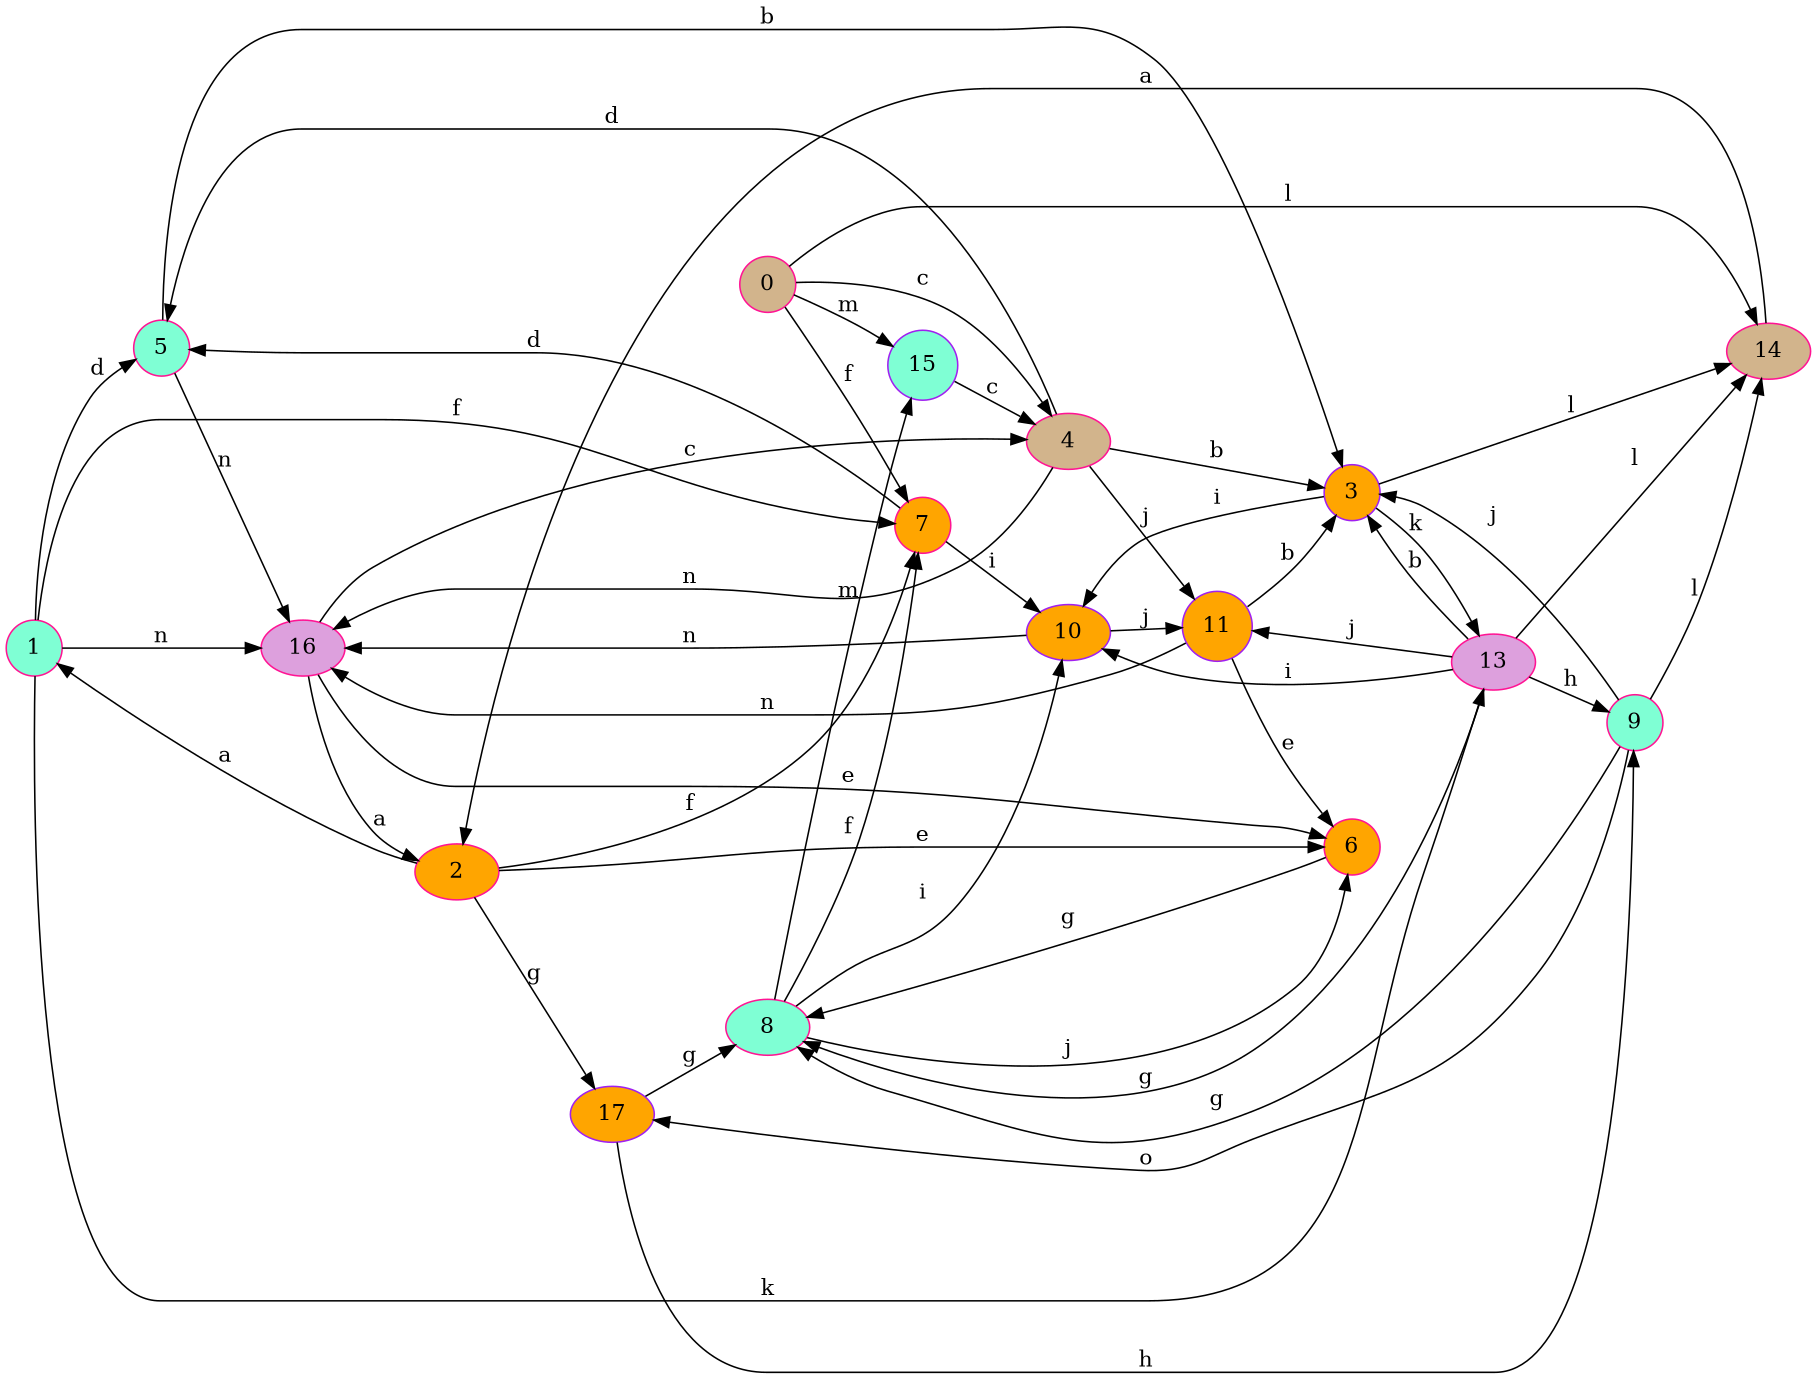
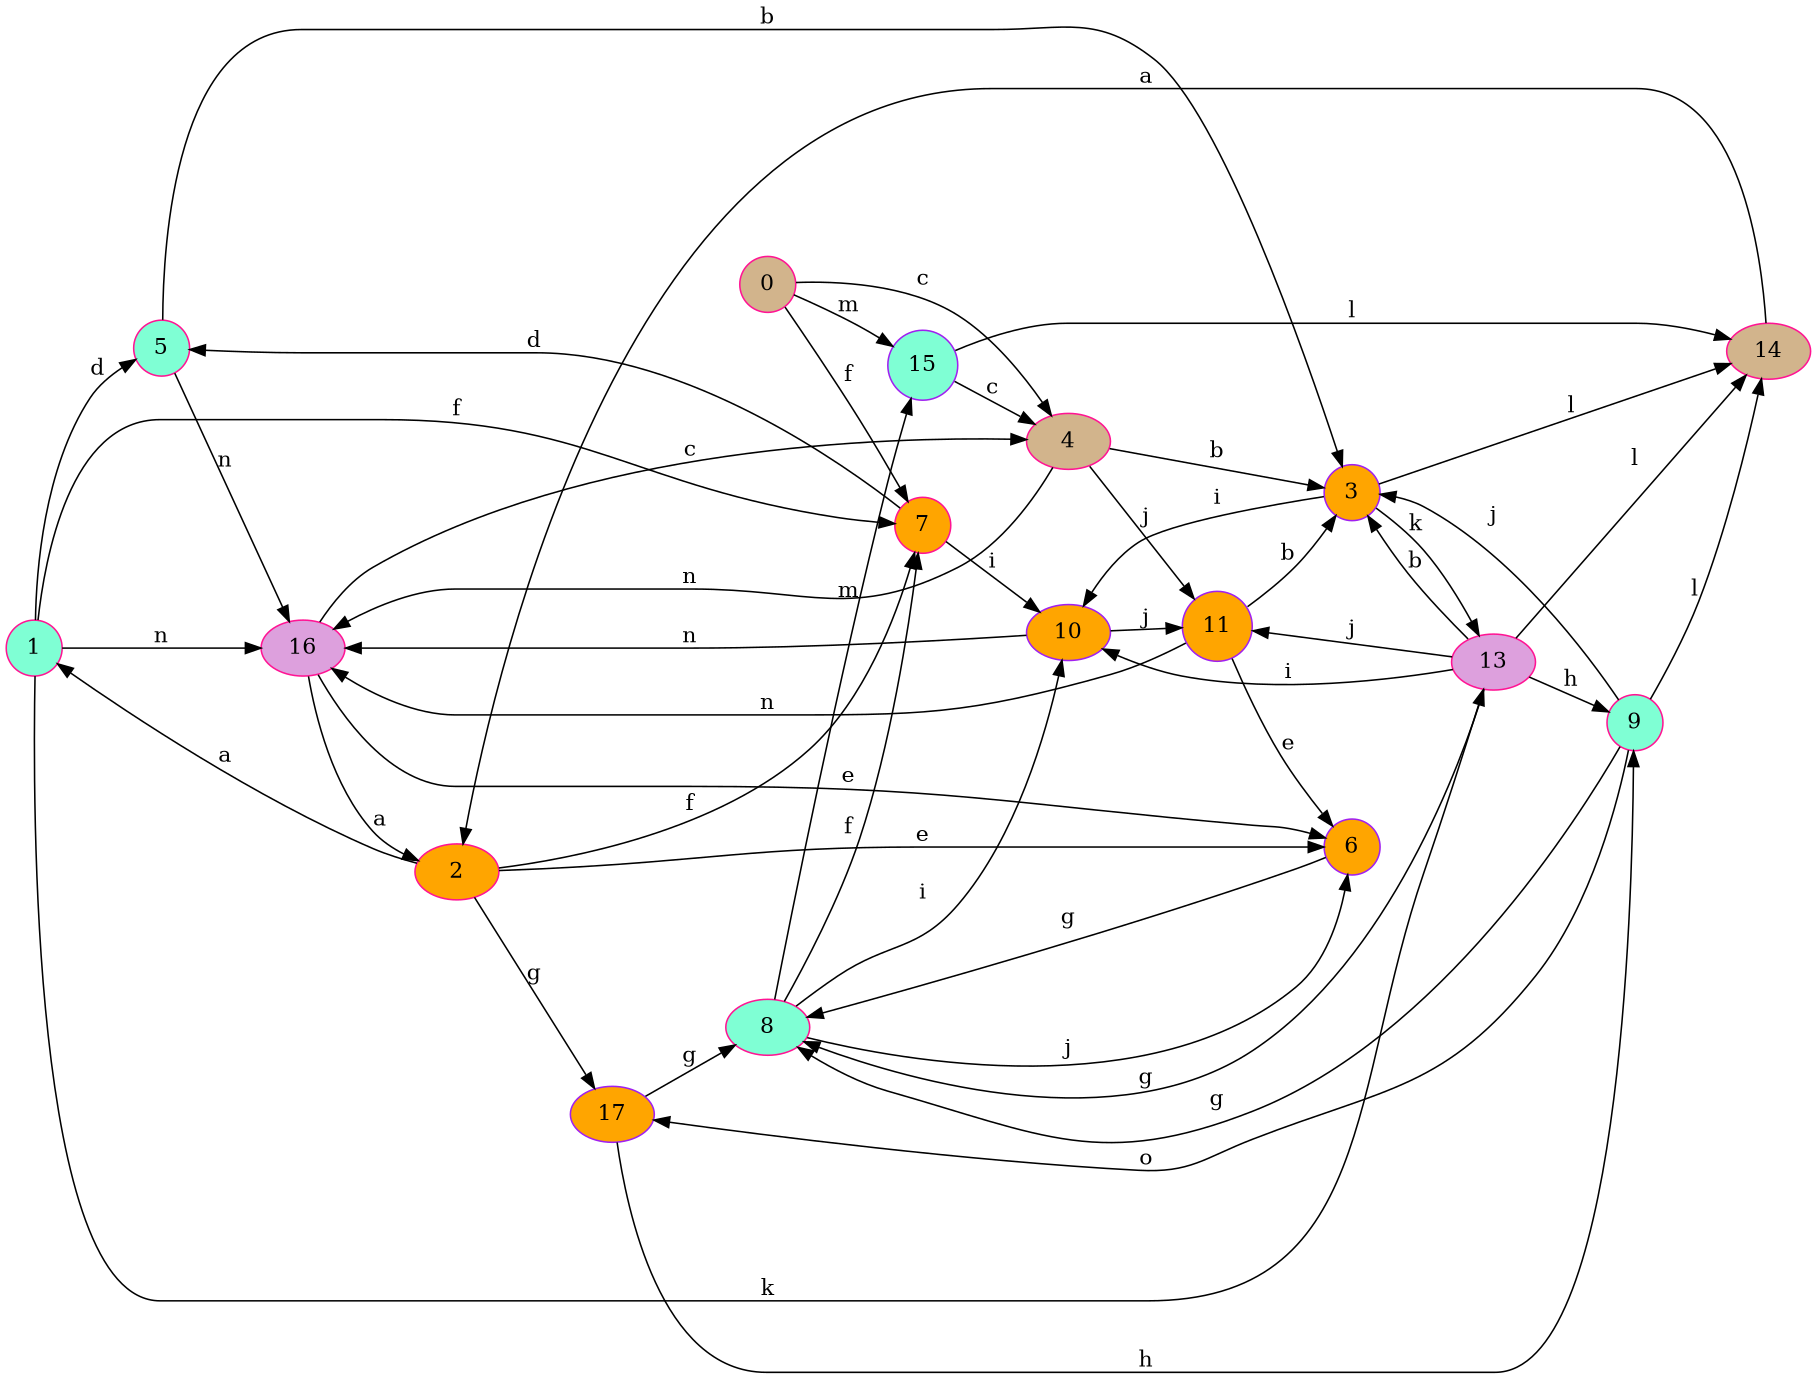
edge "4" -> "5": removed, label "d"
edge "0" -> "14": now "15" -> "14"
node "6": color deeppink -> purple
